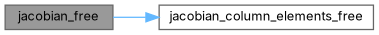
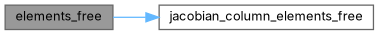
node "jacobian_free": label "jacobian_free" -> "elements_free"
